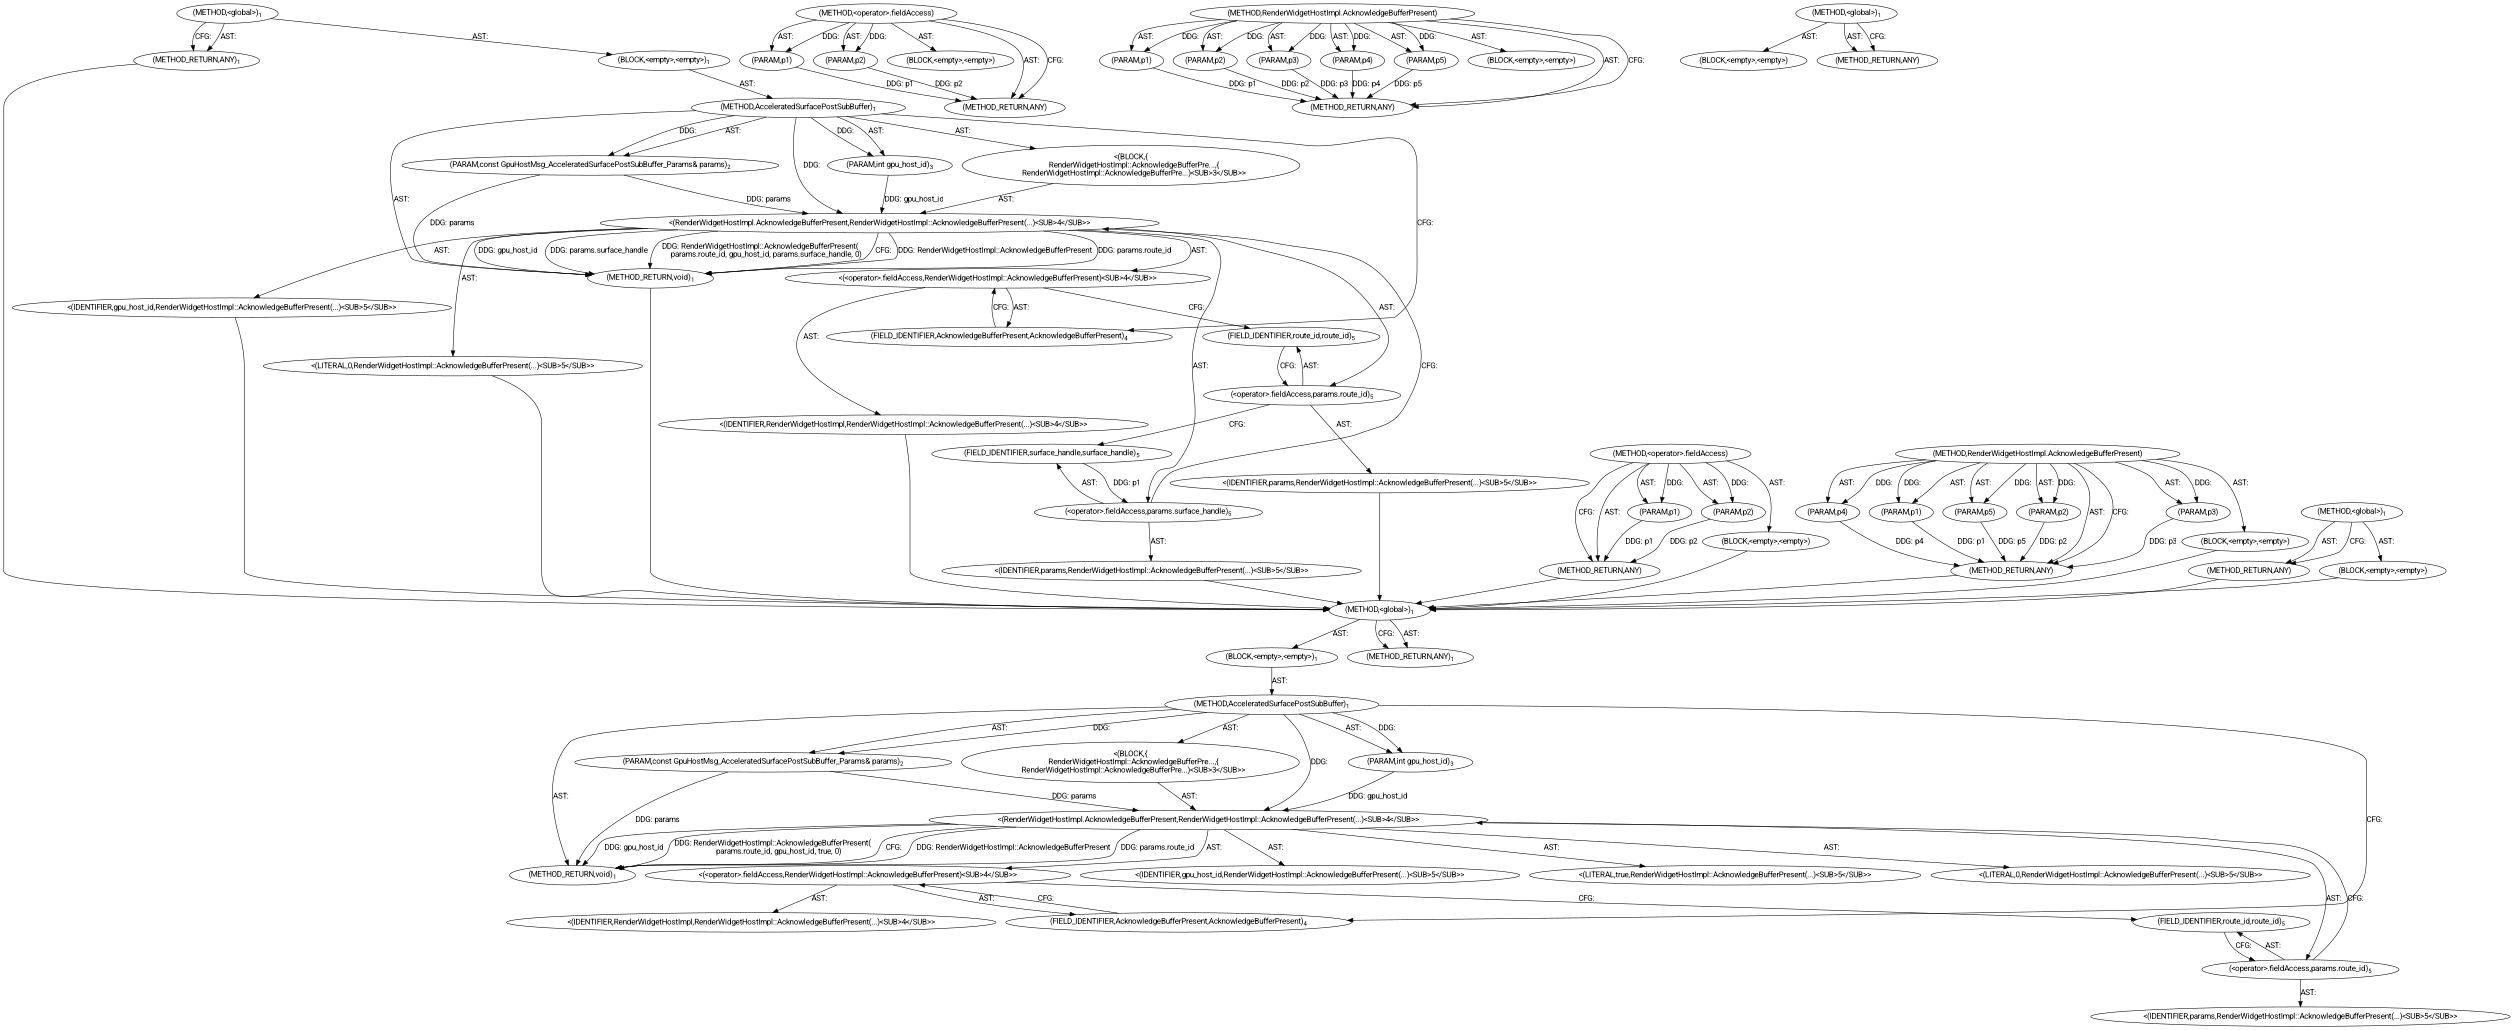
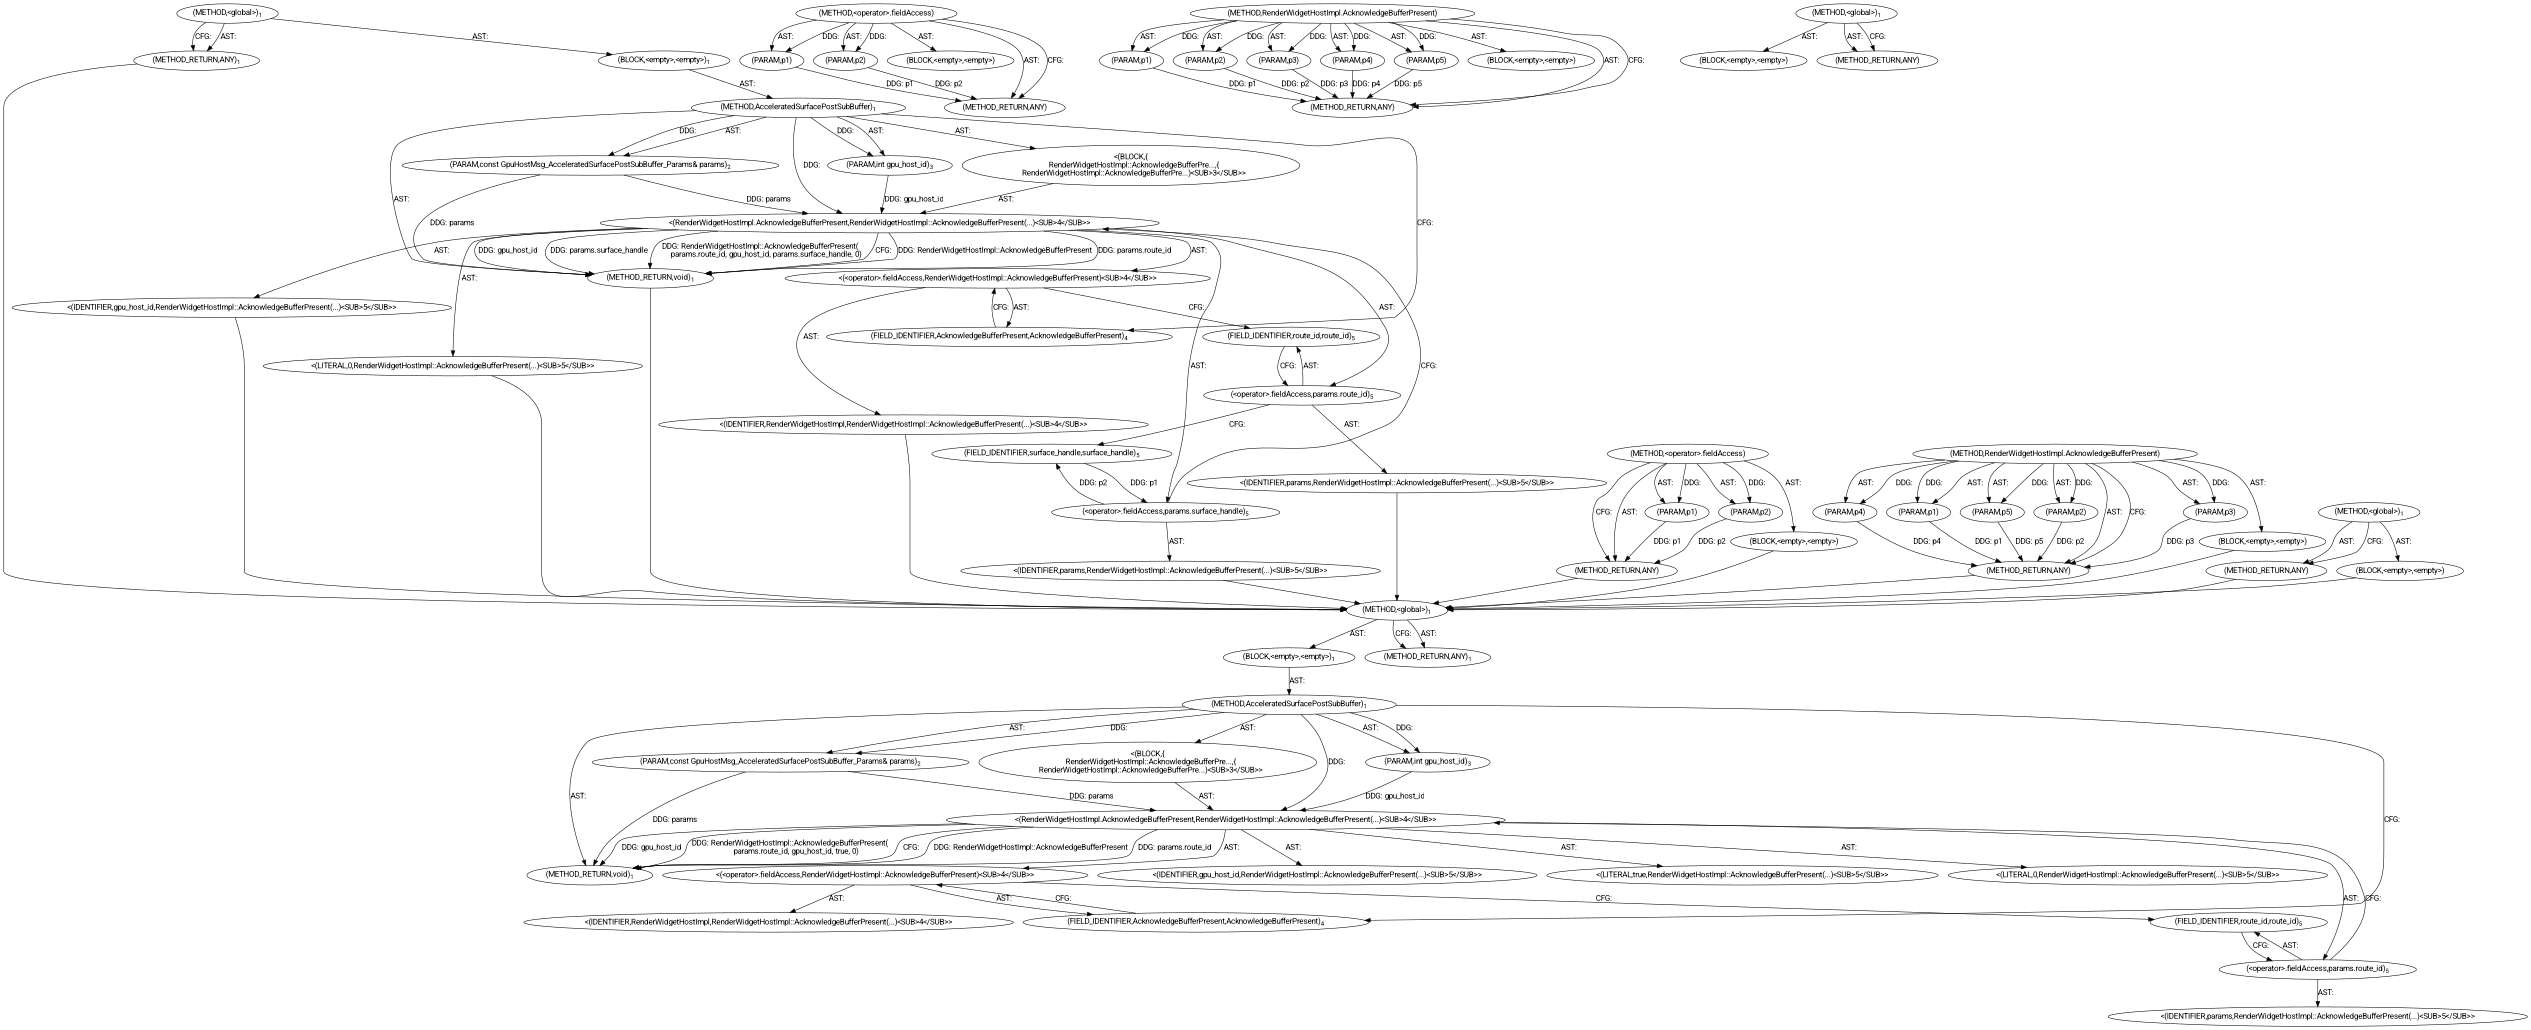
edge "(<operator>.fieldAccess,params.surface_handle)" -> "(FIELD_IDENTIFIER,surface_handle,surface_handle)": label "AST: " -> "DDG: p2"
